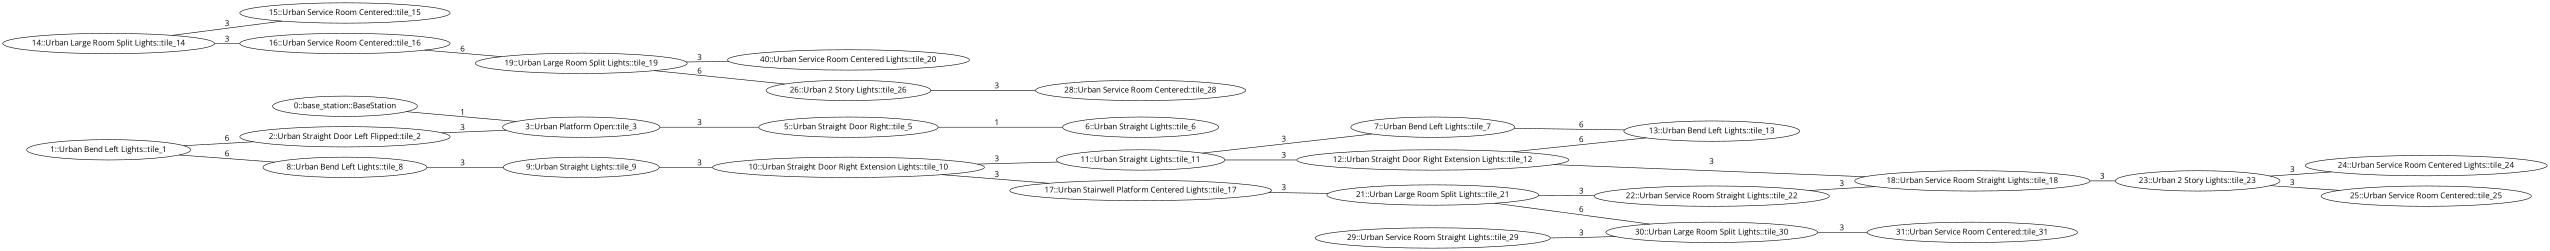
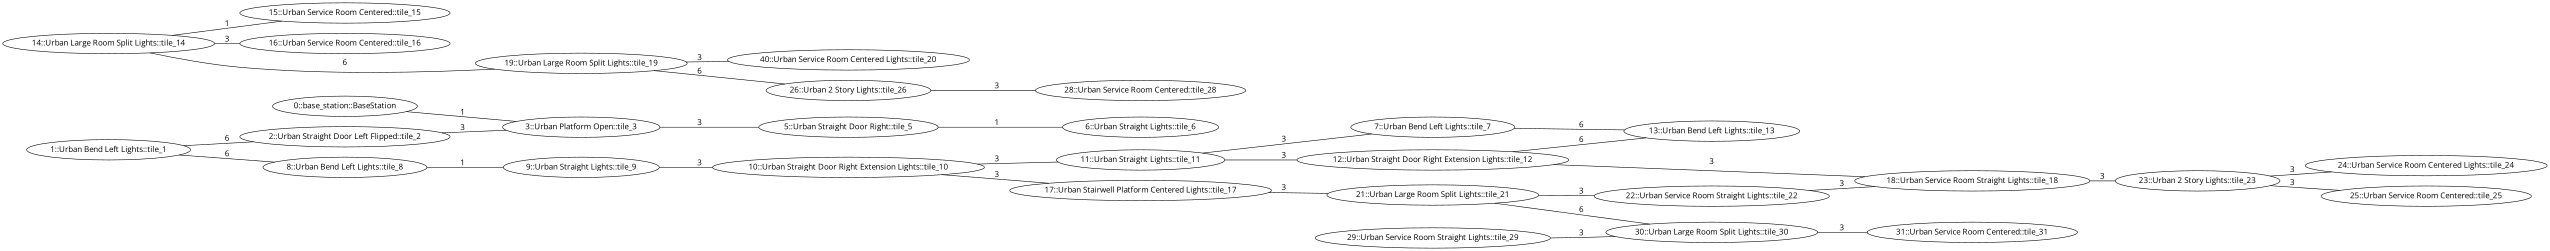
edge "15::Urban Service Room Centered::tile_15" -- "14::Urban Large Room Split Lights::tile_14": label "3" -> "1"
edge "16::Urban Service Room Centered::tile_16" -- "19::Urban Large Room Split Lights::tile_19": now "14::Urban Large Room Split Lights::tile_14" -- "19::Urban Large Room Split Lights::tile_19"
edge "8::Urban Bend Left Lights::tile_8" -- "9::Urban Straight Lights::tile_9": label "3" -> "1"
